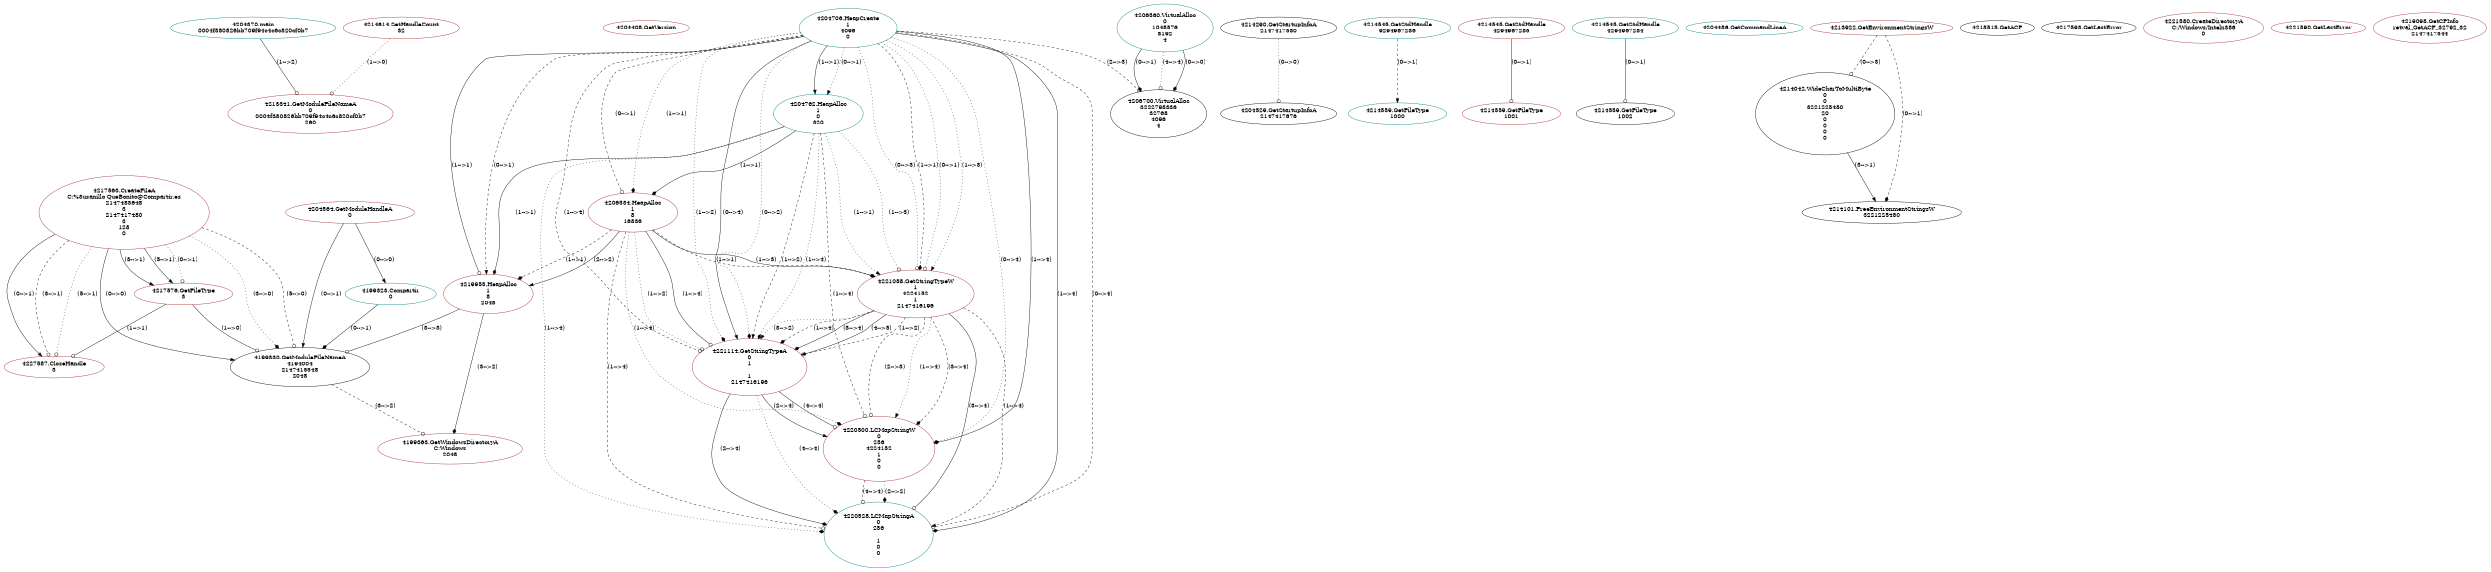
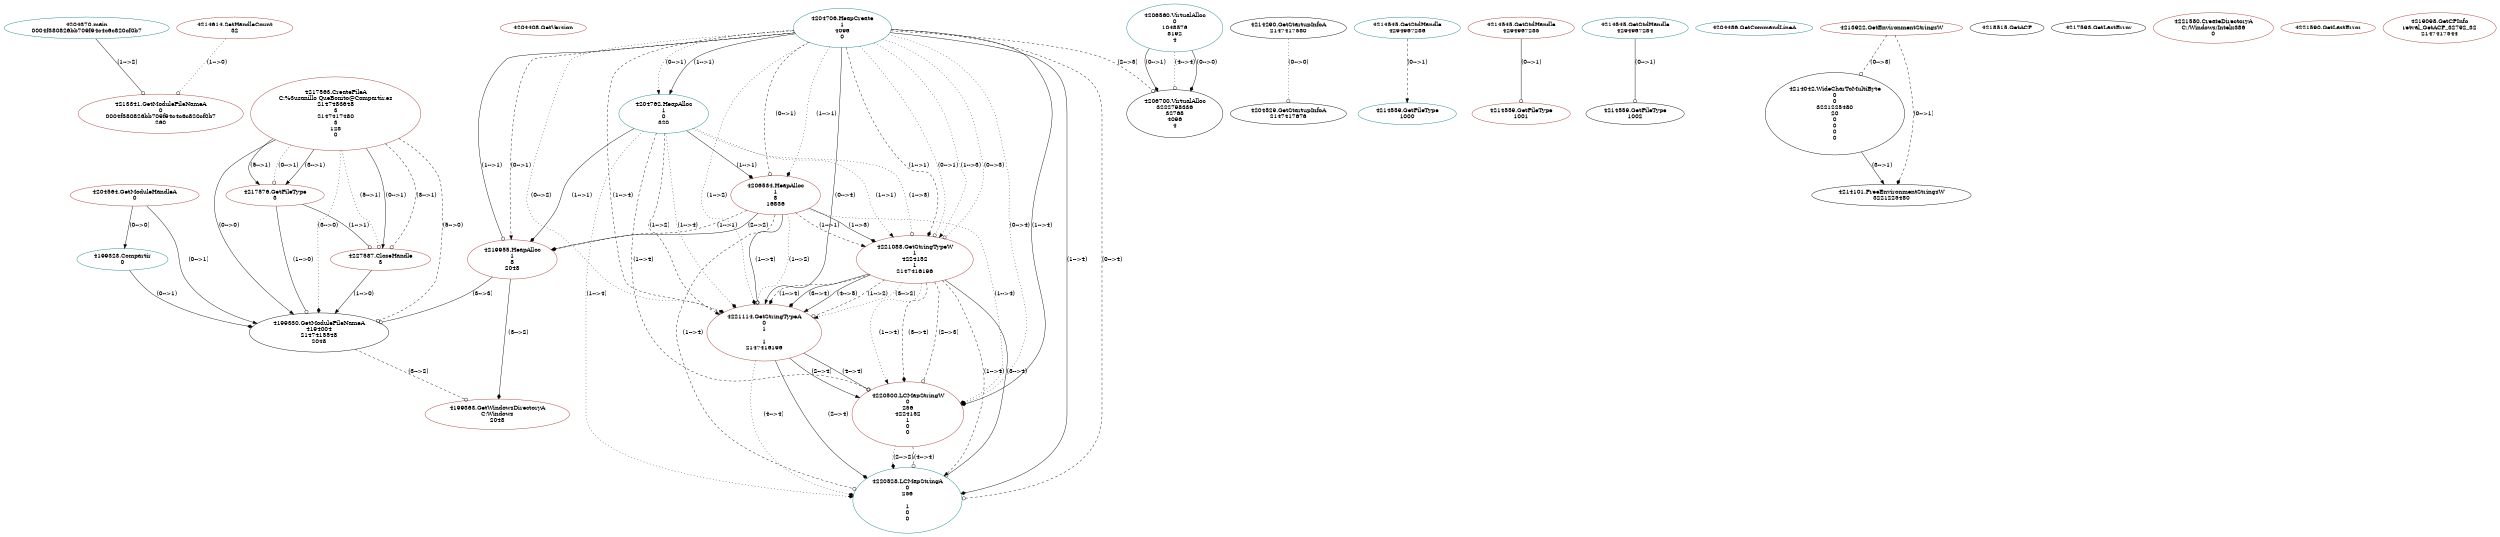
node "4214545.GetStdHandle 9294967286": label "4214545.GetStdHandle 9294967286" -> "4214545.GetStdHandle 4294967286"
edge "4227587.CloseHandle 3" -> "4199330.GetModuleFileNameA 4194004 2147415548 2048": added, label "(1-->0)"
